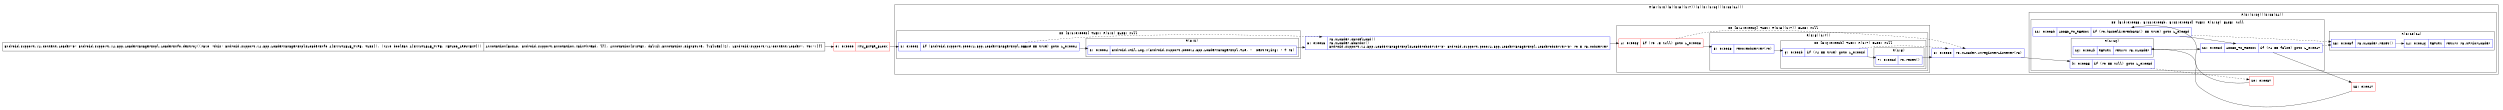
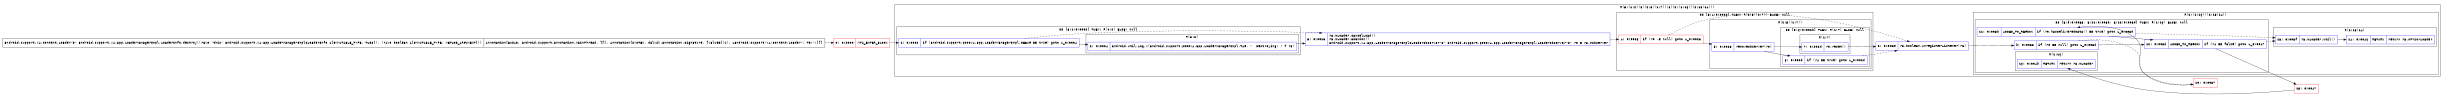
node "13: 0x003f": text "r3.mLoader.reset()" -> "r3.mLoader.util()"
edge "16: 0x0049" -> "12: 0x003d": now "9: 0x0035" -> "12: 0x003d"
cluster "R(1:5)": label "R(1:5)" -> "R(1:7)"
node "8: 0x0030": text "r3.mLoader.unregisterListener(r3)" -> "r3.boolean.unregisterListener(r3)"
edge "6: 0x002b" -> "7: 0x002d": now "5: 0x0028" -> "7: 0x002d"
